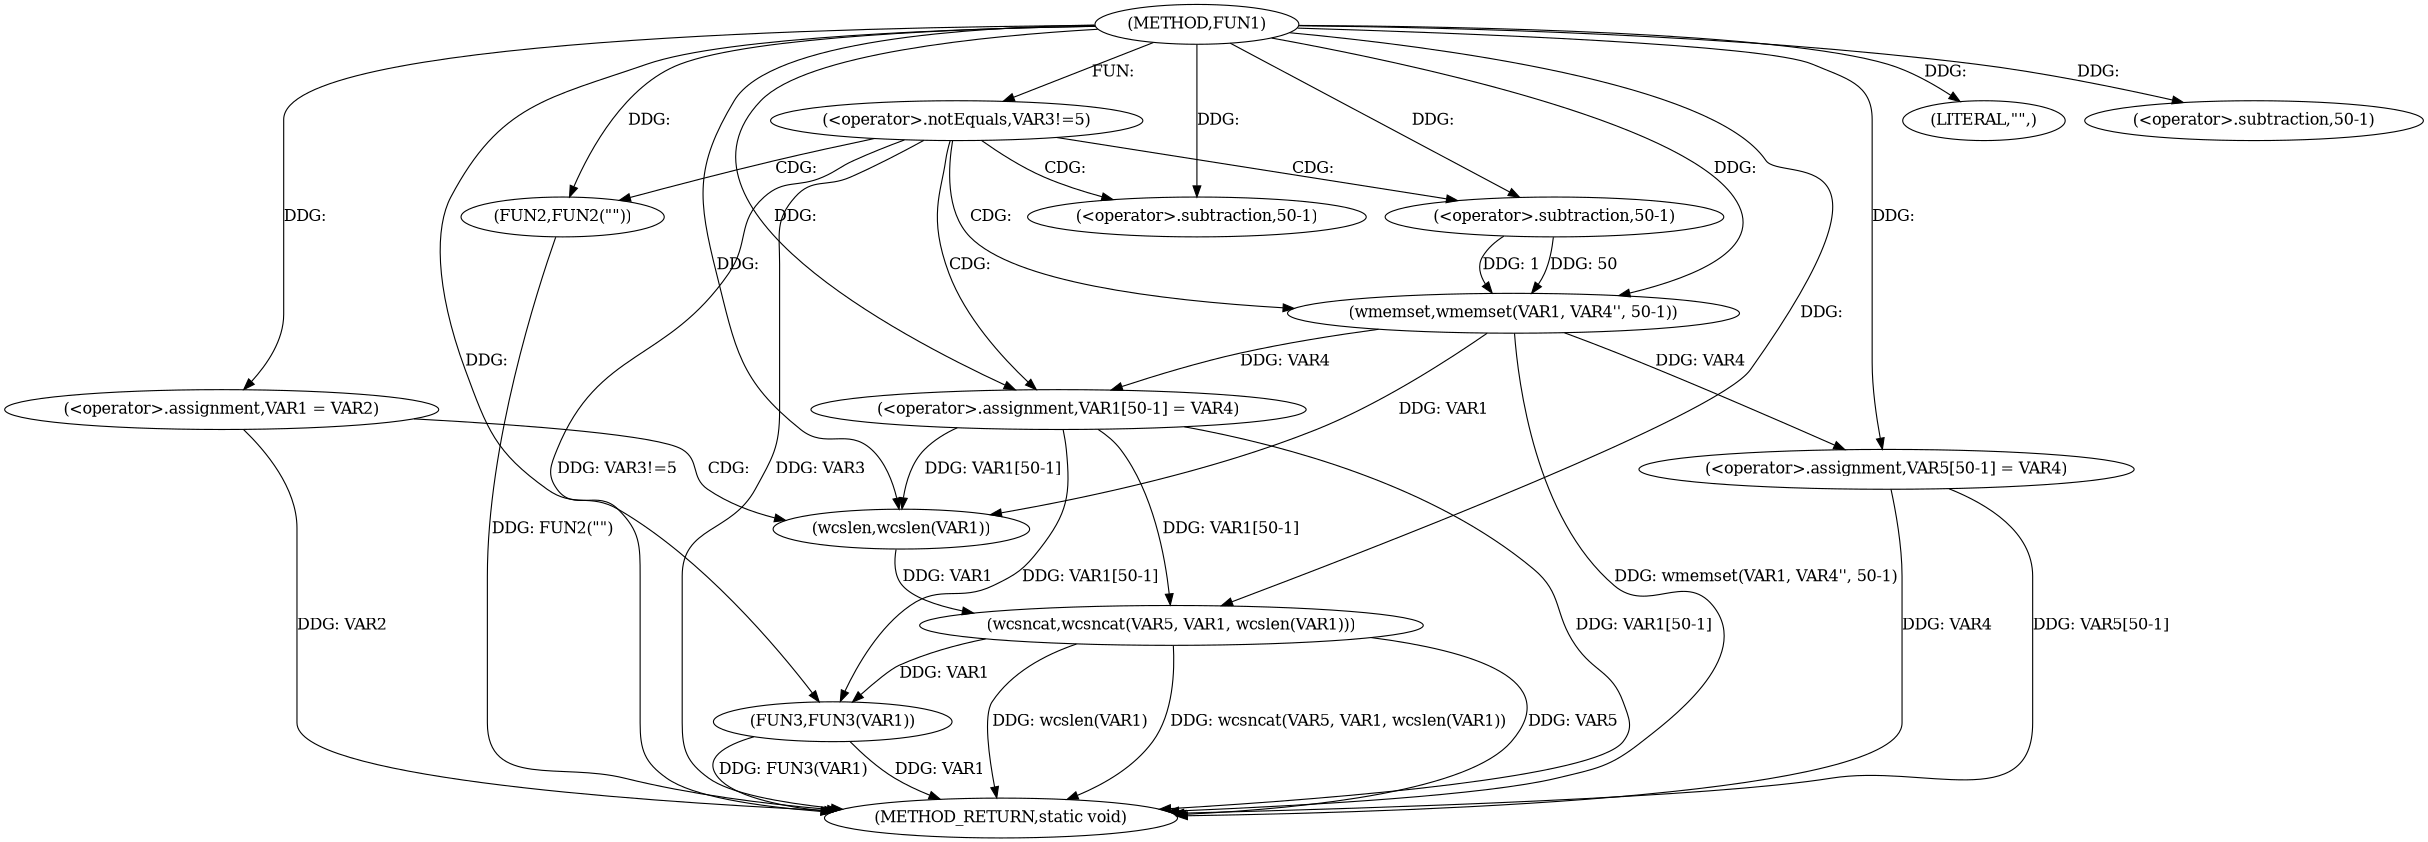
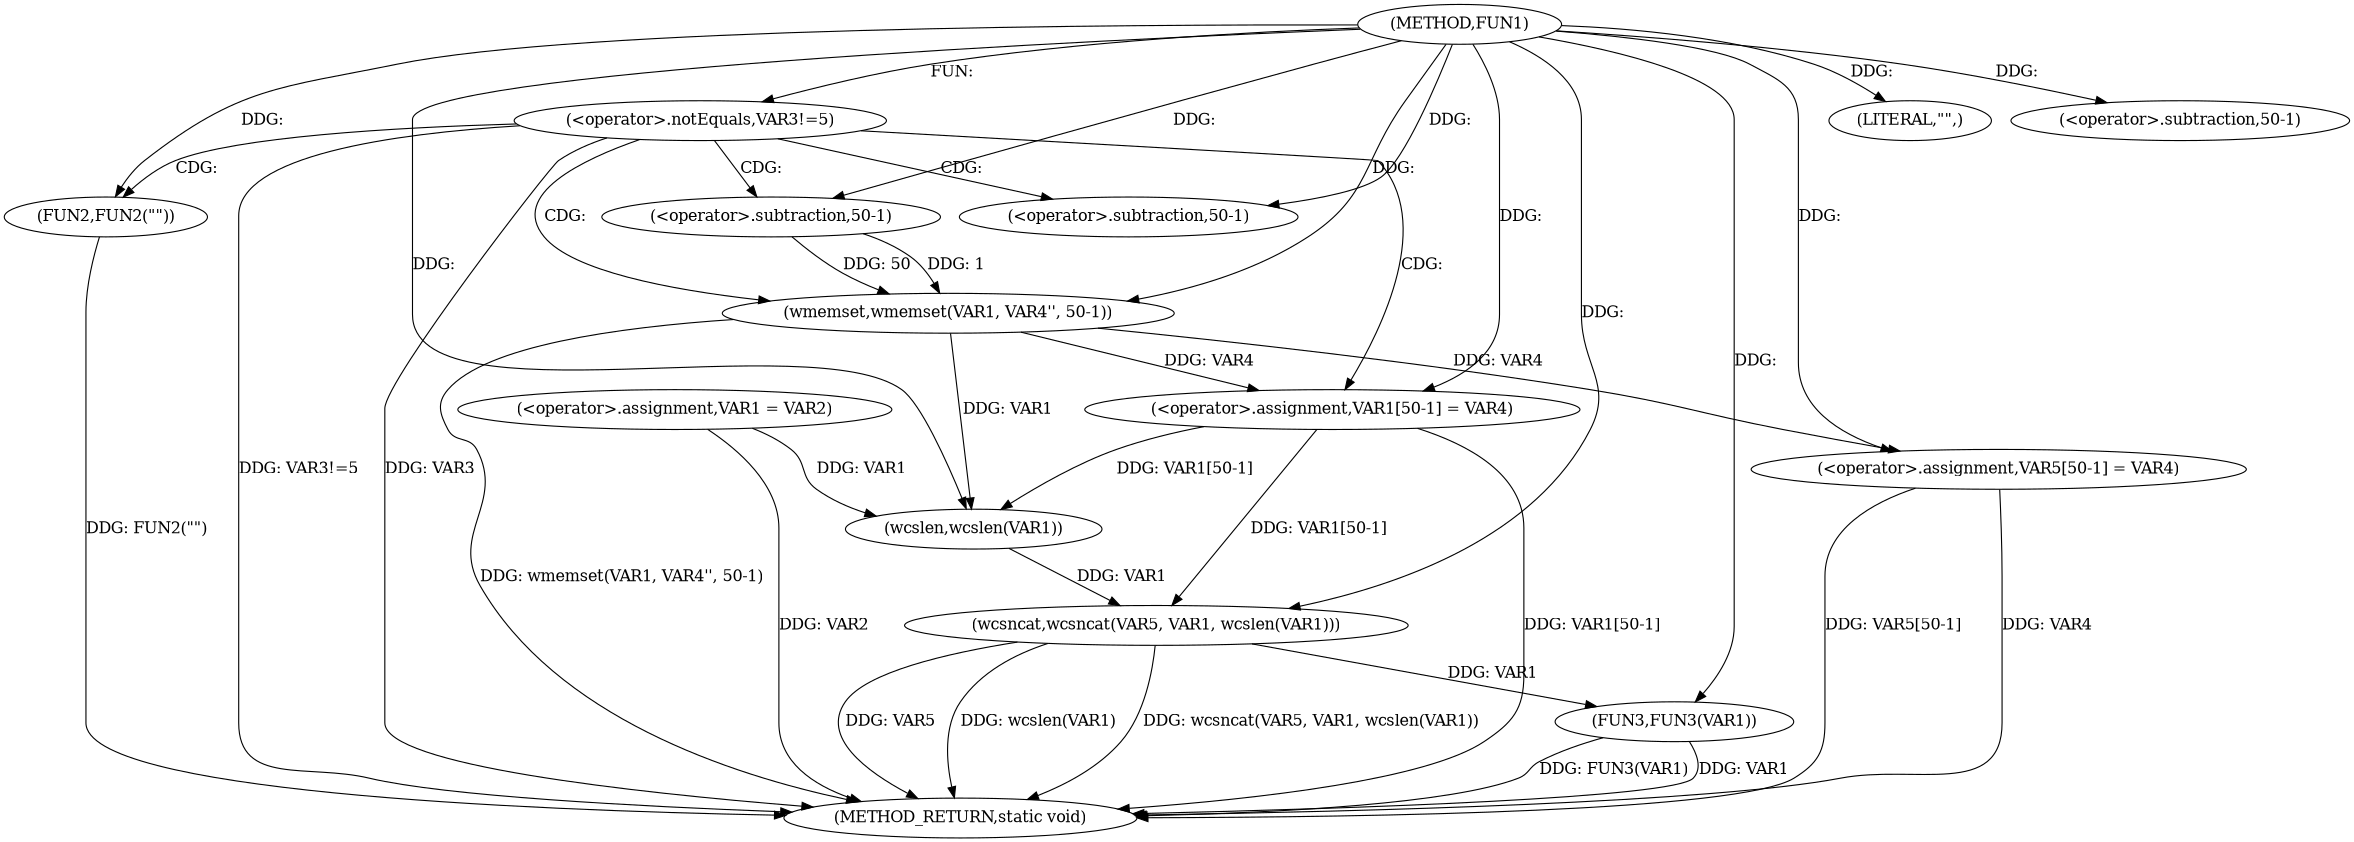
edge "(METHOD,FUN1)" -> "(<operator>.assignment,VAR1 = VAR2)": removed, label "DDG:"
edge "(<operator>.assignment,VAR1 = VAR2)" -> "(wcslen,wcslen(VAR1))": label "CDG: " -> "DDG: VAR1"
edge "(<operator>.assignment,VAR1[50-1] = VAR4)" -> "(FUN3,FUN3(VAR1))": removed, label "DDG: VAR1[50-1]"
